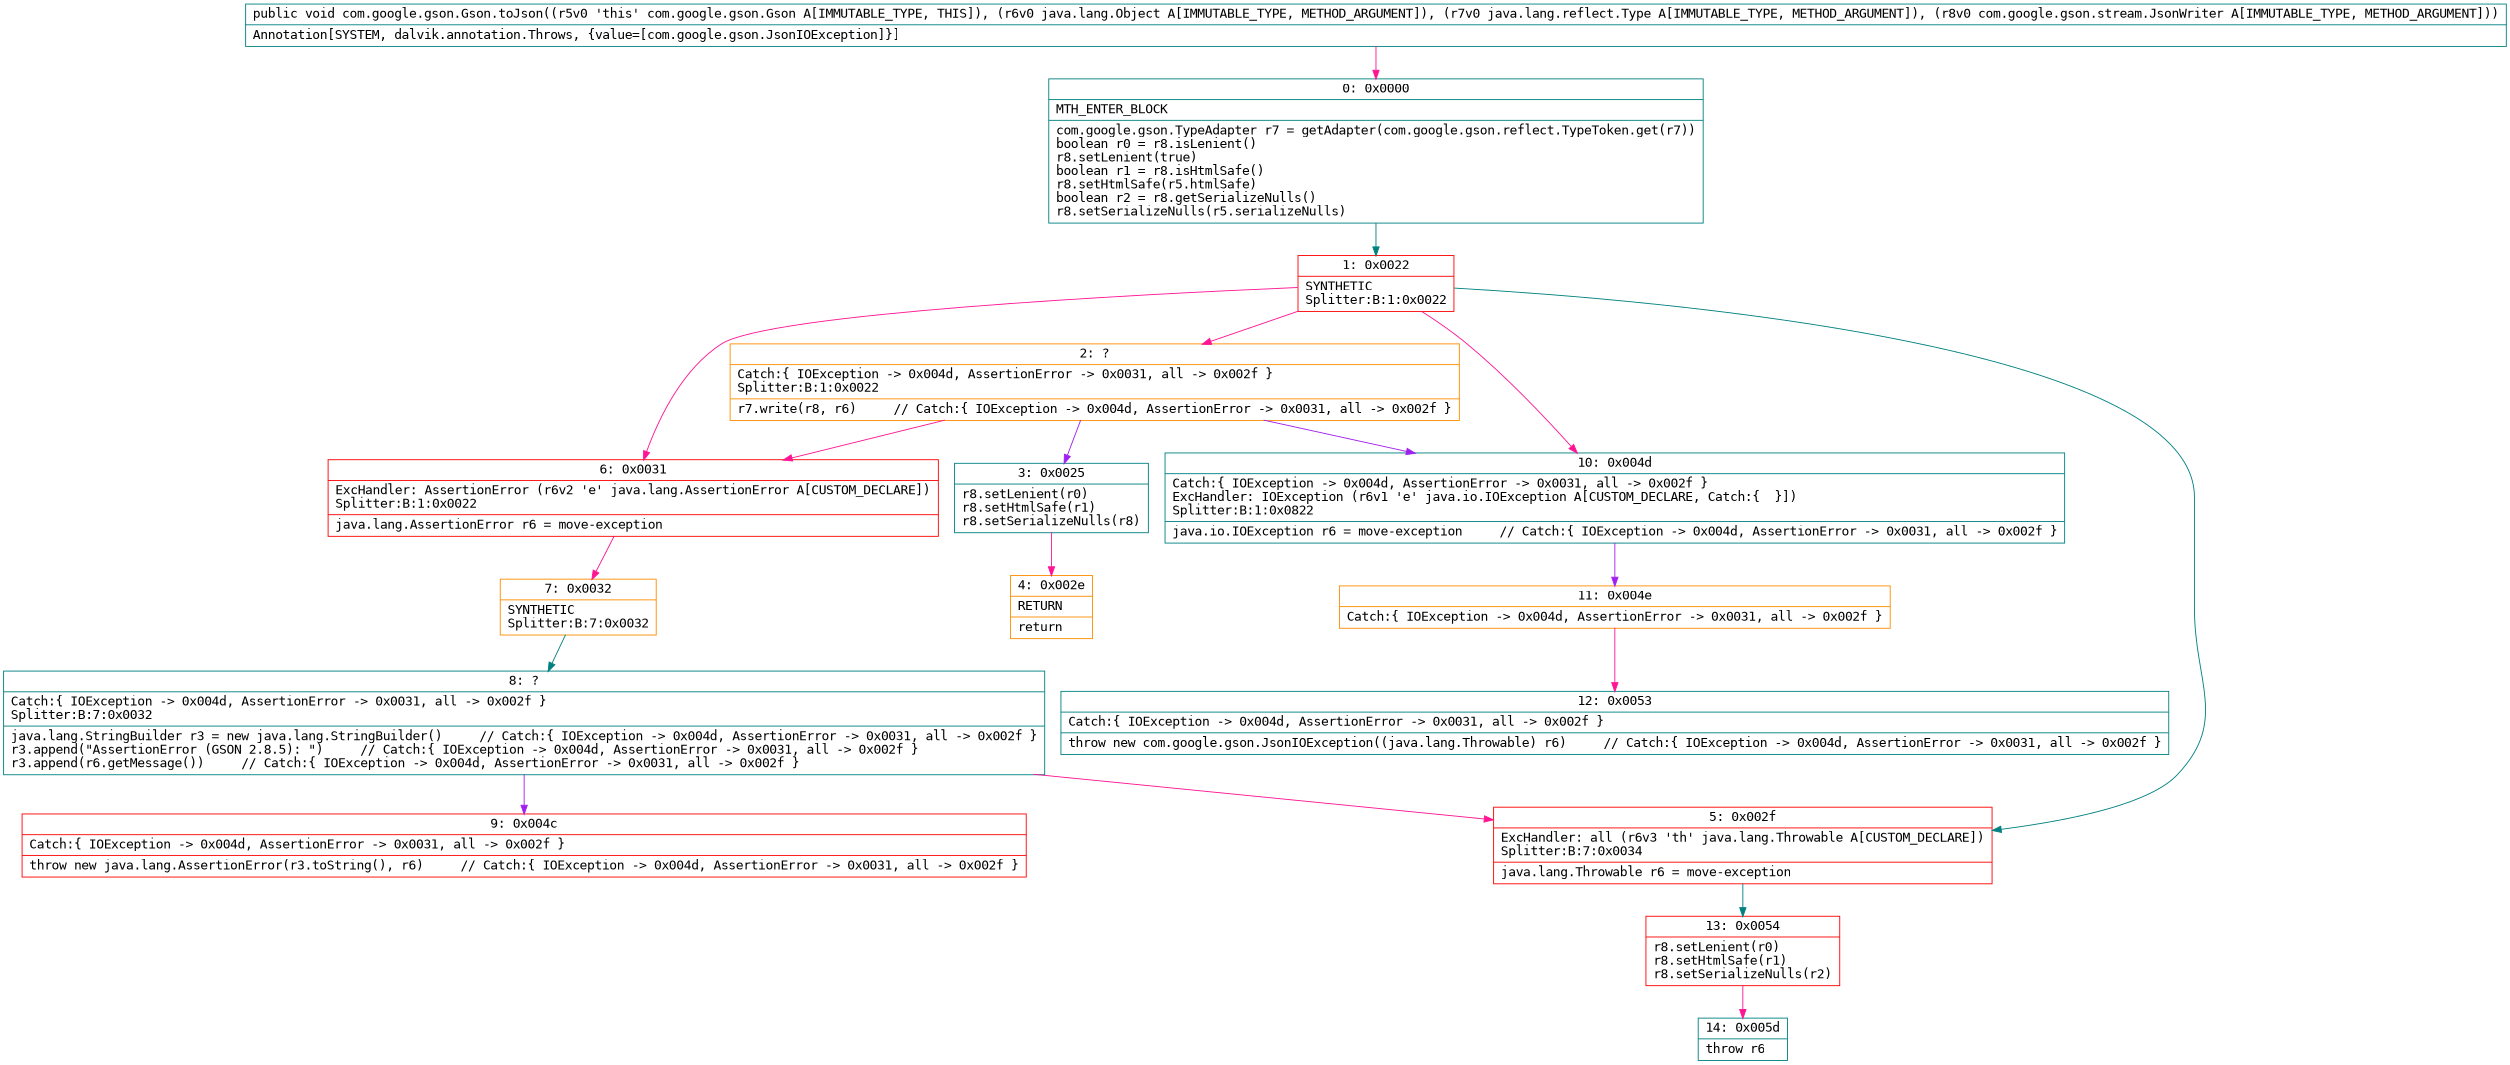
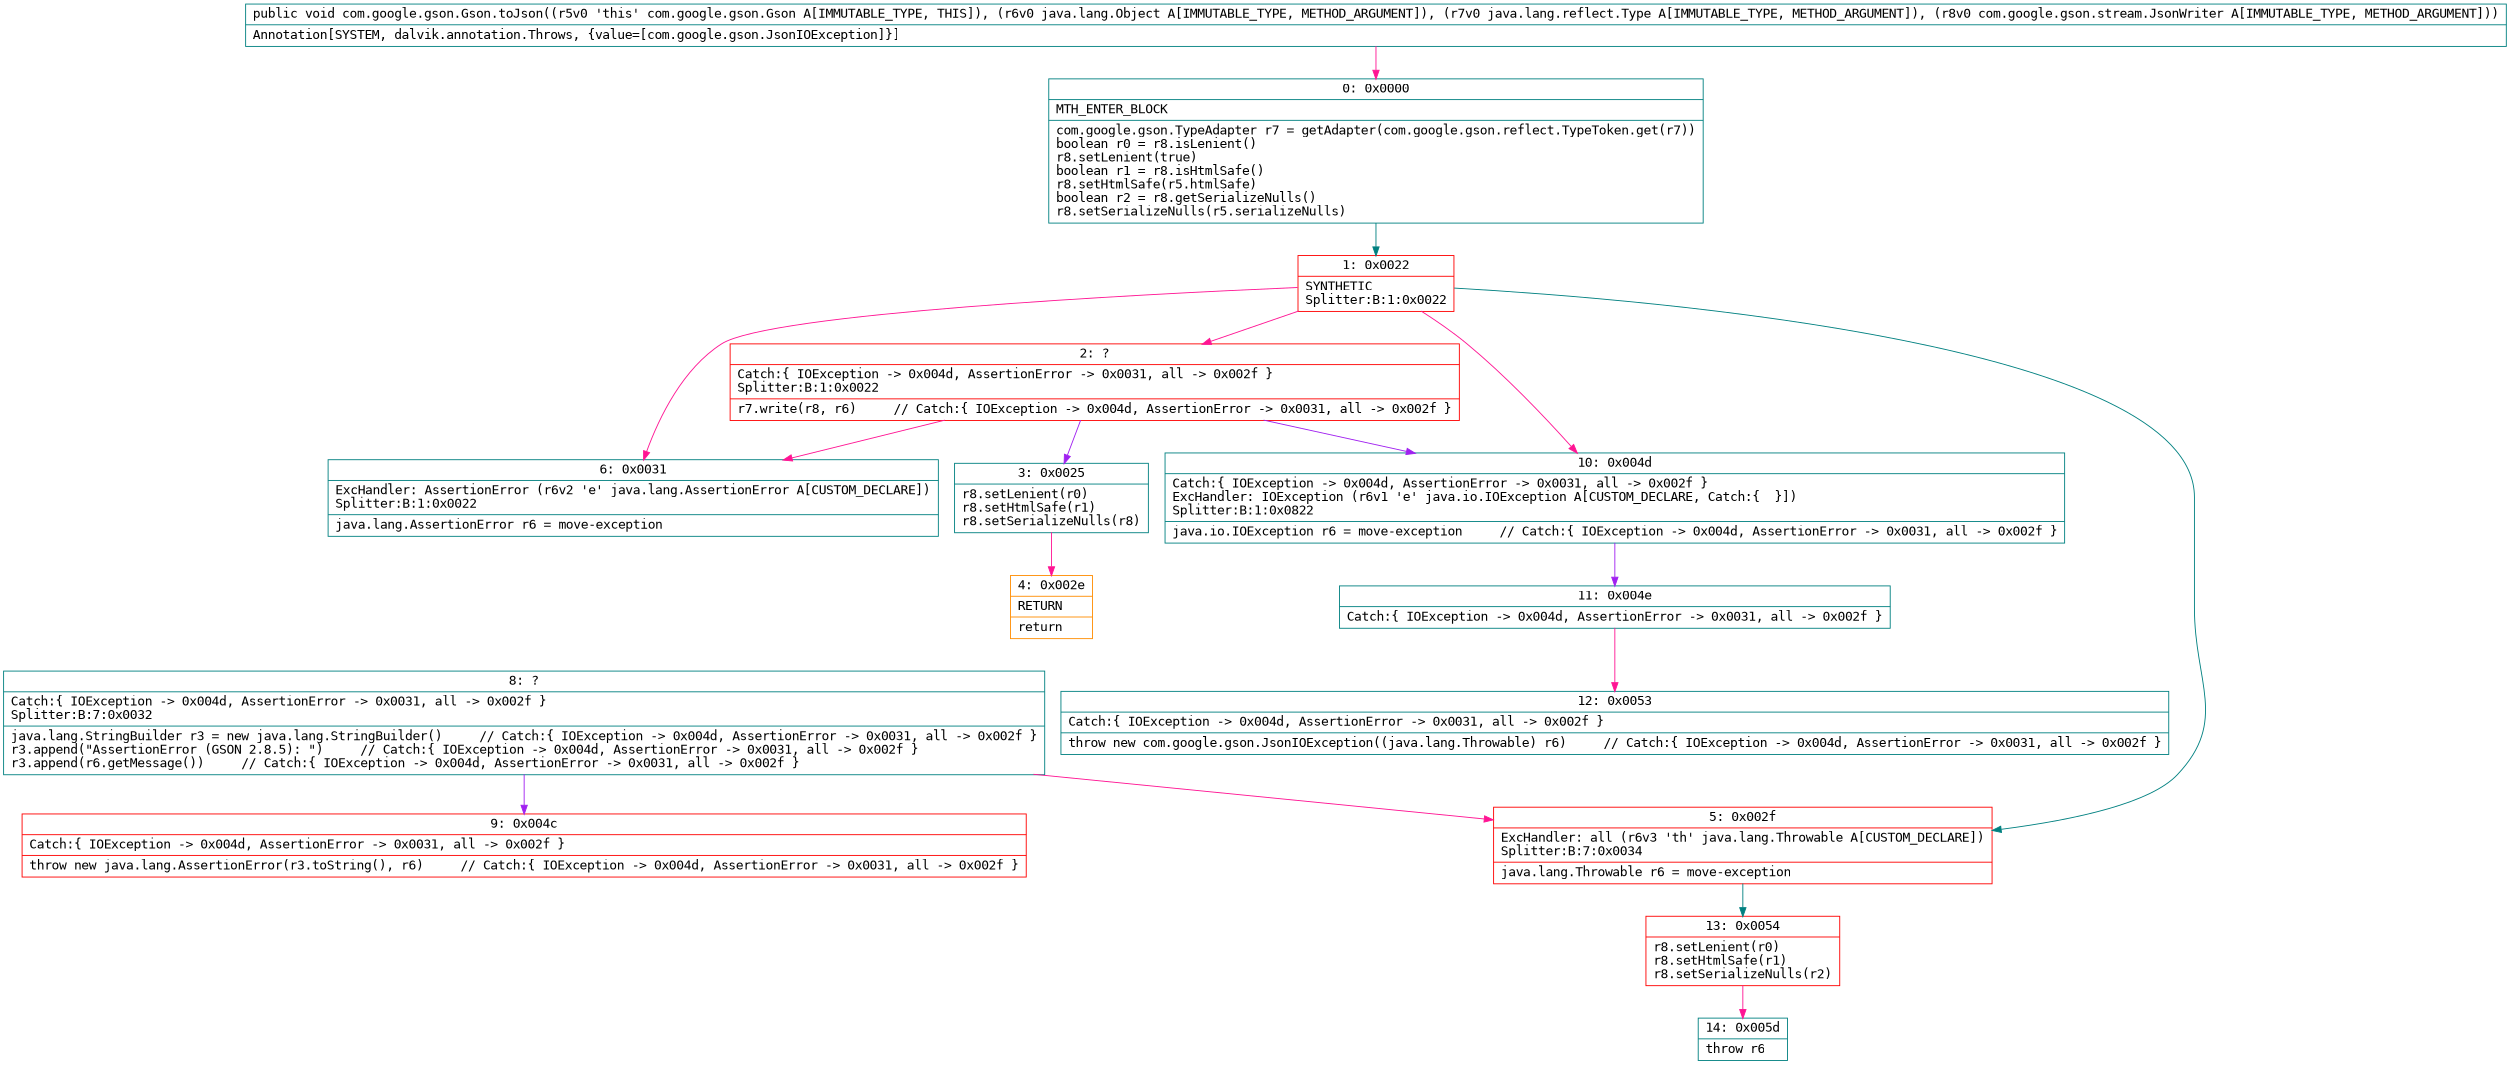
node "2: ?": color darkorange -> red
node "6: 0x0031": color red -> teal
node "7: 0x0032": removed
node "11: 0x004e": color darkorange -> teal
